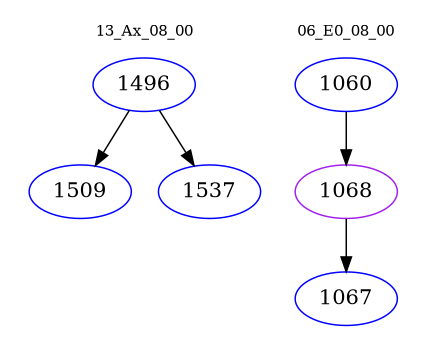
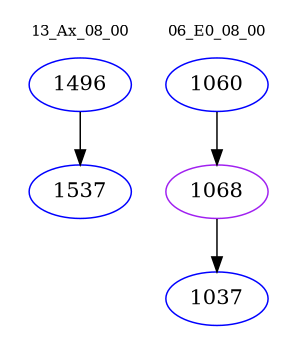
node "1509": removed
node "1067": label "1067" -> "1037"
